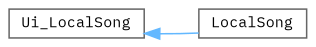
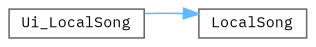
edge "LocalSong" -> "Ui_LocalSong": reversed
